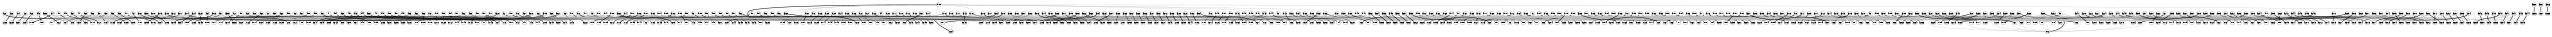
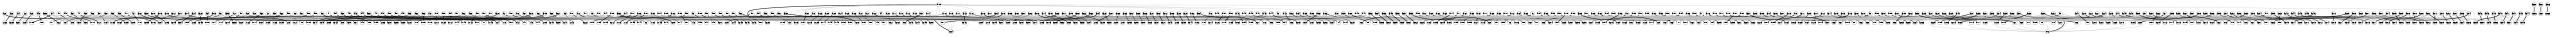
edge "f145" -- "x214": color black -> gray
